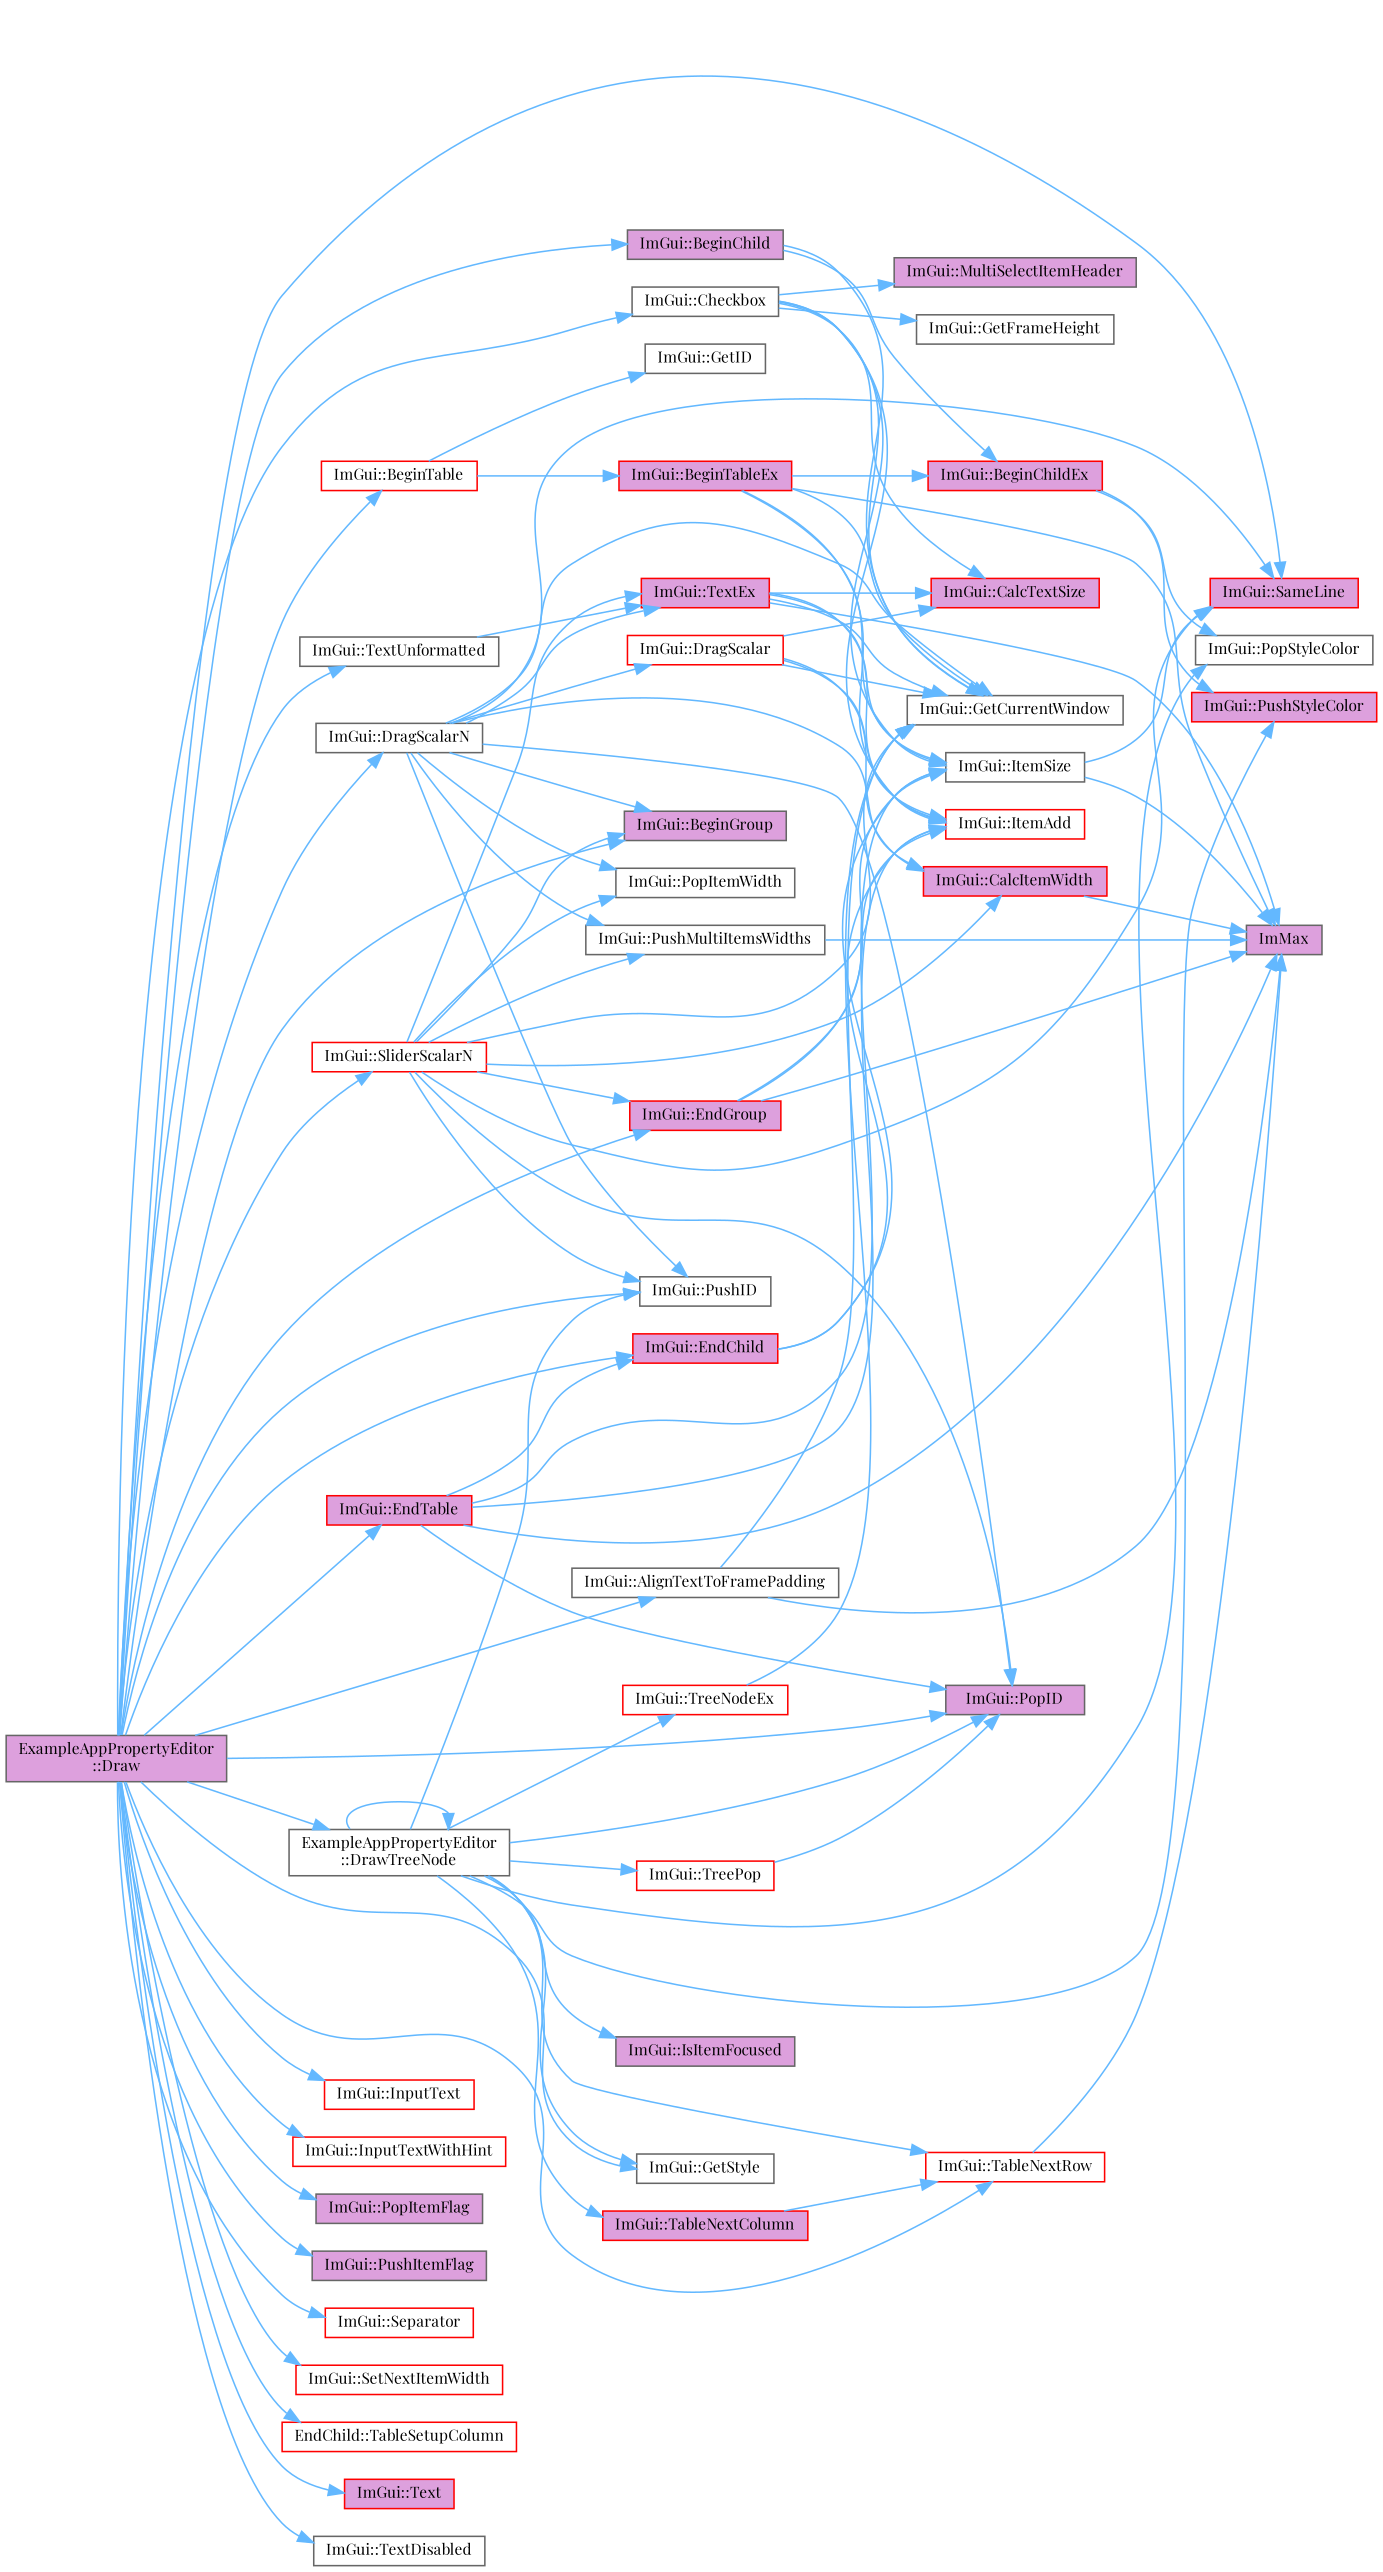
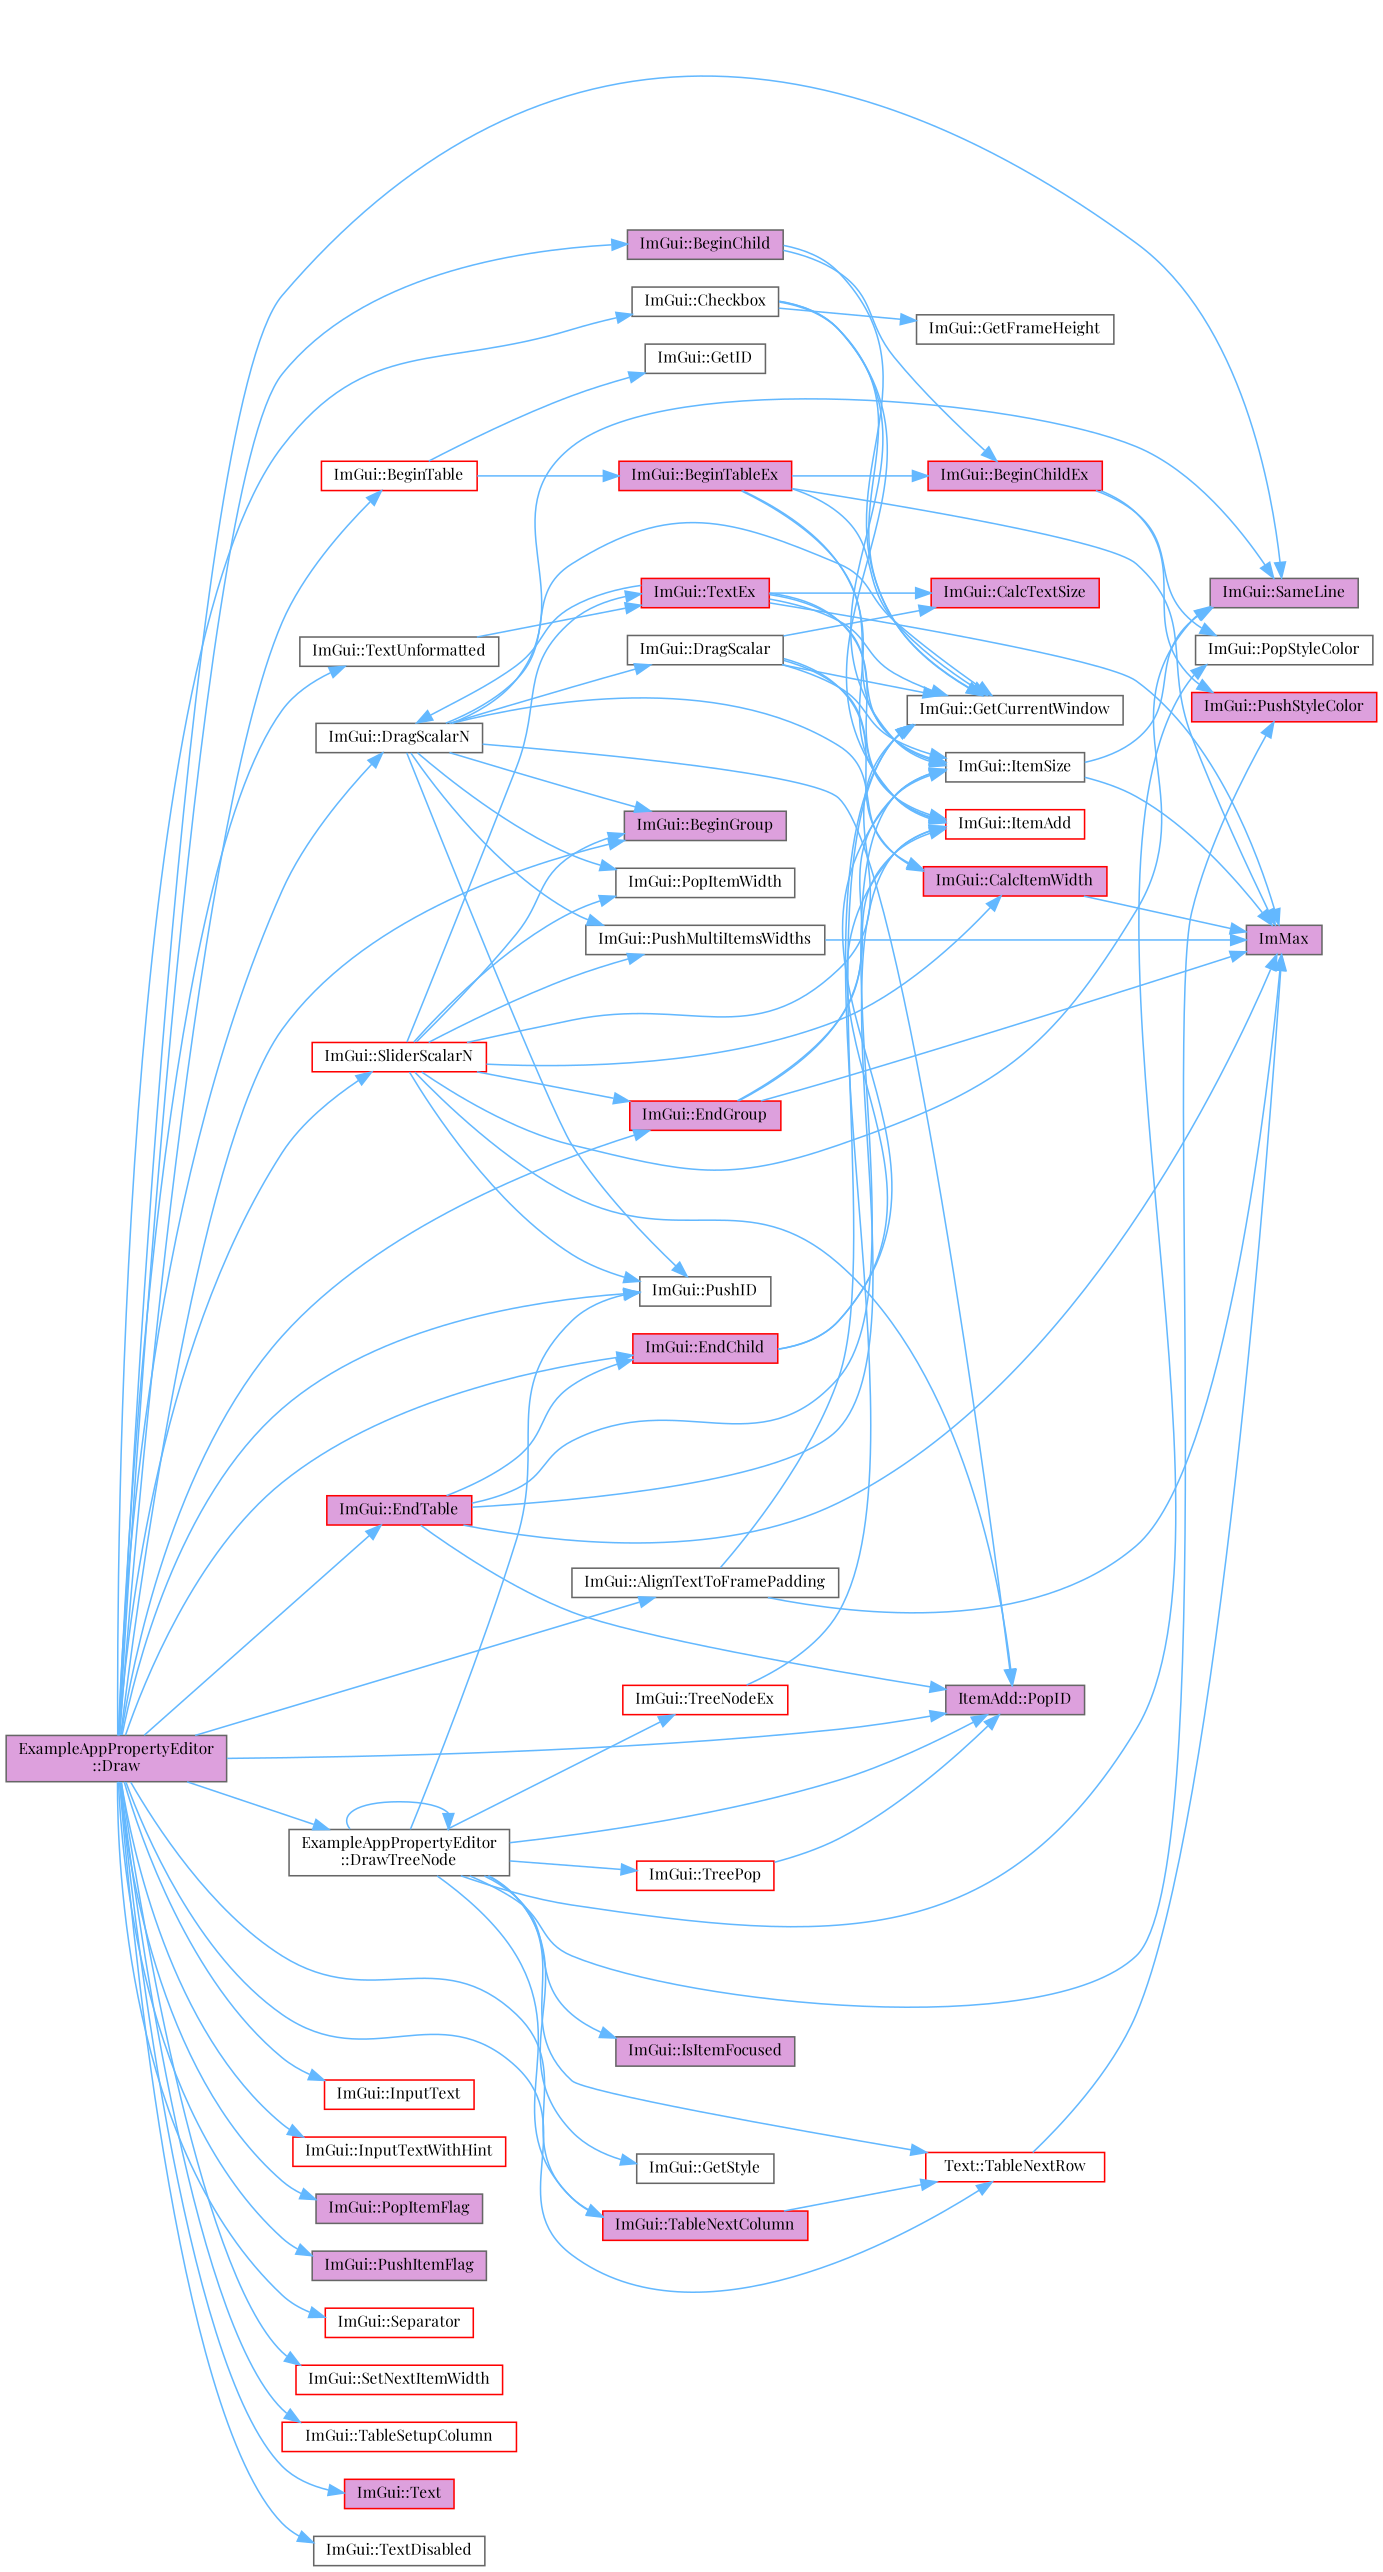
node "ImGui::MultiSelectItemHeader": removed
edge "ImGui::Checkbox" -> "ImGui::CalcTextSize": removed
node "ImGui::SameLine": color red -> grey40
edge "ImGui::DragScalarN" -> "ImGui::TextEx": reversed
node "ImGui::DragScalar": color red -> grey40
edge "ImGui::DragScalar" -> "ImGui::ItemSize": added
node "ImGui::PopID": label "ImGui::PopID" -> "ItemAdd::PopID"
edge "ExampleAppPropertyEditor ::Draw" -> "ImGui::GetStyle": now "ExampleAppPropertyEditor ::Draw" -> "ImGui::TableNextColumn"
node "ImGui::TableNextRow": label "ImGui::TableNextRow" -> "Text::TableNextRow"
node "EndChild::TableSetupColumn": label "EndChild::TableSetupColumn" -> "ImGui::TableSetupColumn"
